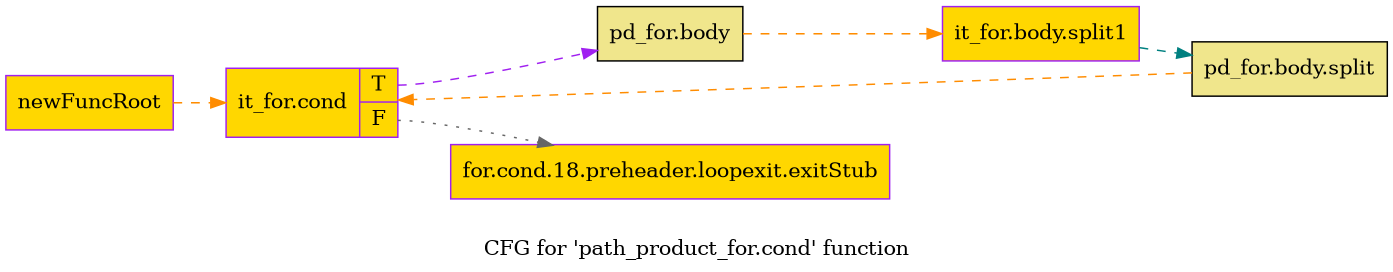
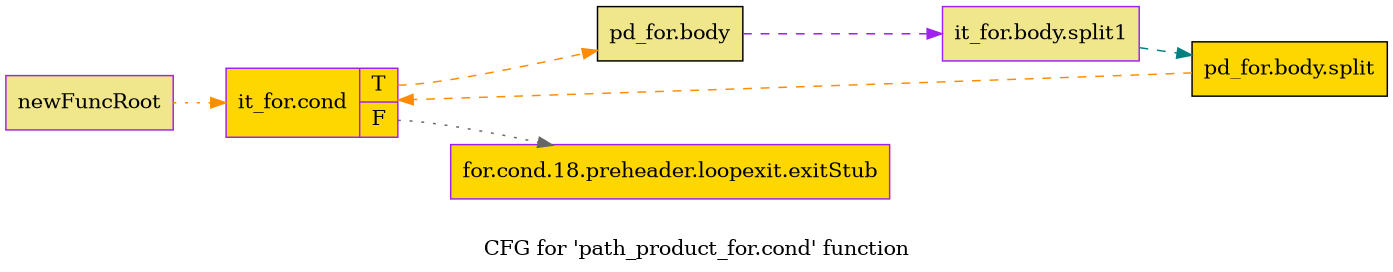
edge "pd_for.body" -> "it_for.body.split1": color darkorange -> purple
node "it_for.body.split1": fillcolor gold -> khaki
node "pd_for.body.split": fillcolor khaki -> gold
edge "it_for.cond" -> "pd_for.body": color purple -> darkorange
node "newFuncRoot": fillcolor gold -> khaki
edge "newFuncRoot" -> "it_for.cond": style dashed -> dotted
